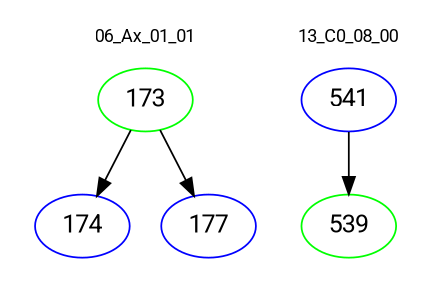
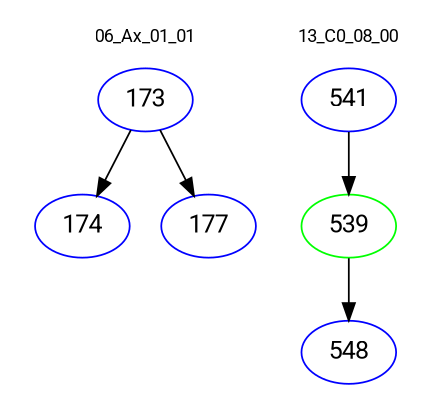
node "173": color green -> blue
node "548": added
